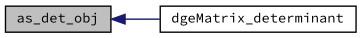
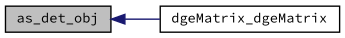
node "dgeMatrix_determinant": label "dgeMatrix_determinant" -> "dgeMatrix_dgeMatrix"
